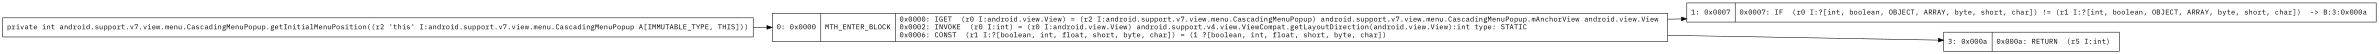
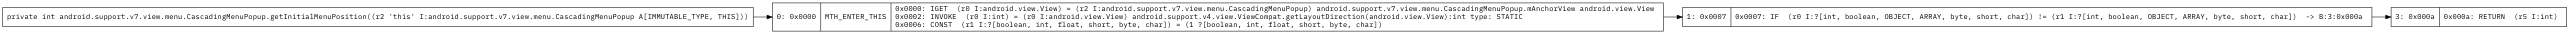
node "0: 0x0000": text "MTH_ENTER_BLOCK" -> "MTH_ENTER_THIS"
edge "0: 0x0000" -> "3: 0x000a": now "1: 0x0007" -> "3: 0x000a"
